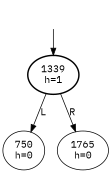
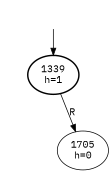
node "750 h=0": removed
node "1765 h=0": label "1765 h=0" -> "1705 h=0"
